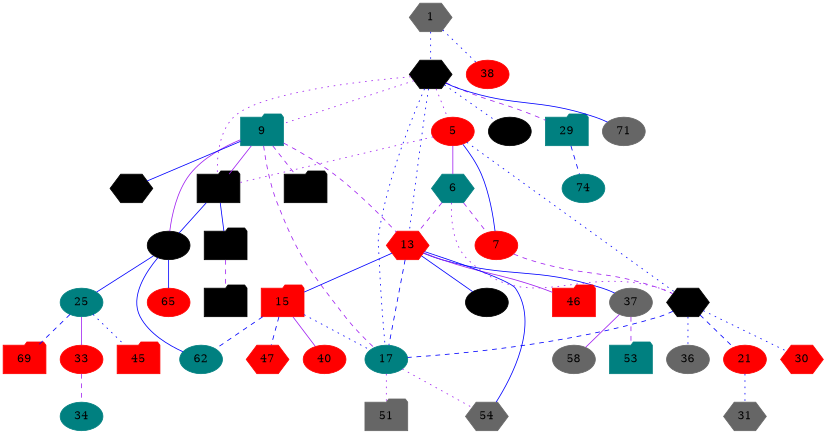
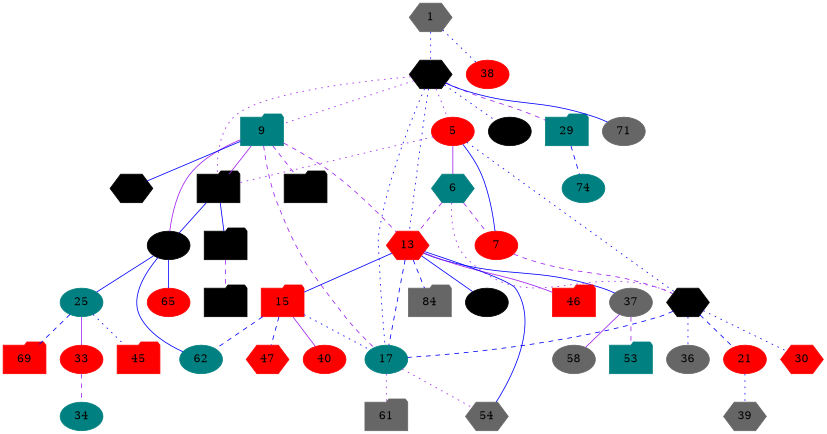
node "84": added
node "51": label "51" -> "61"
node "31": label "31" -> "39"
